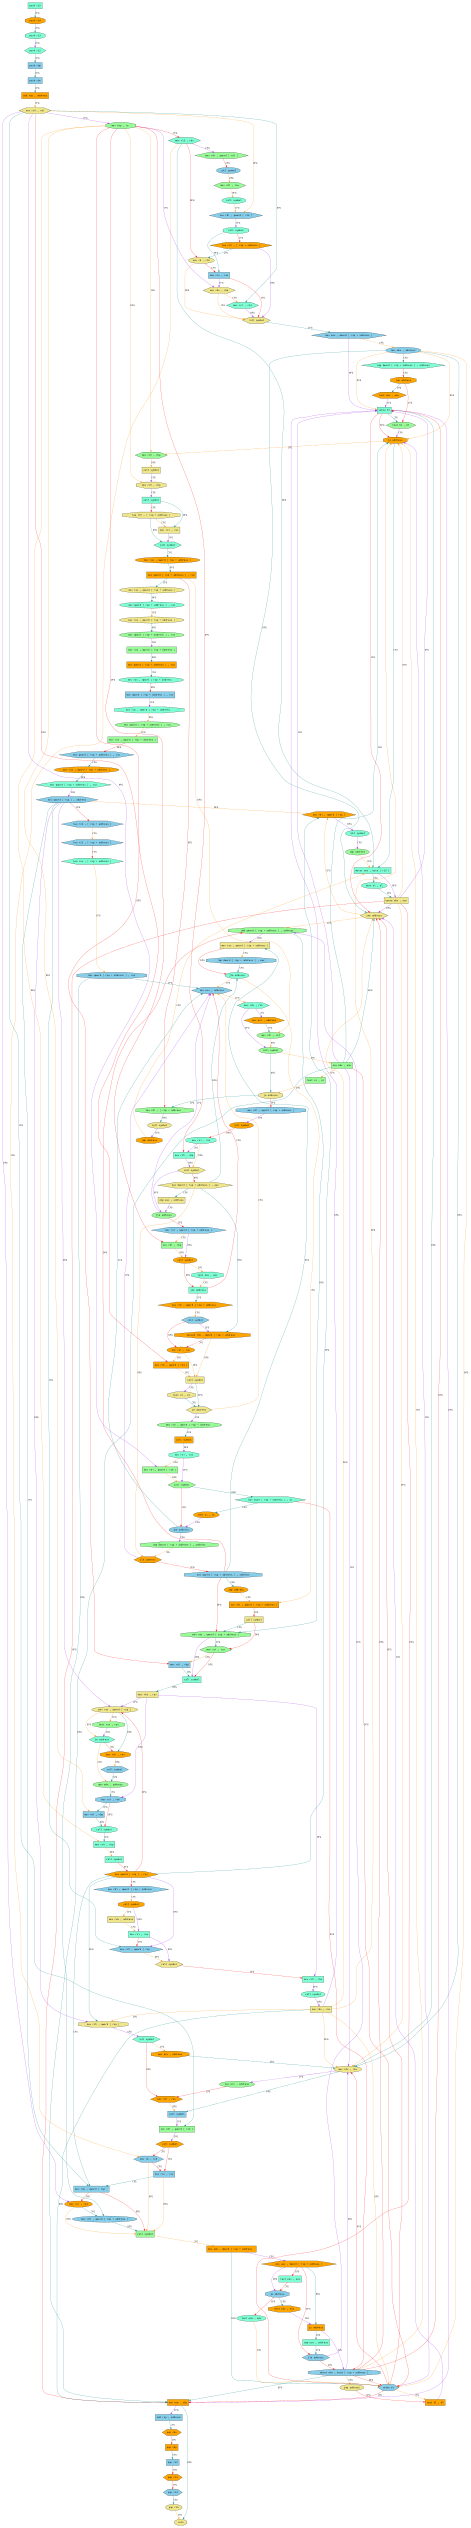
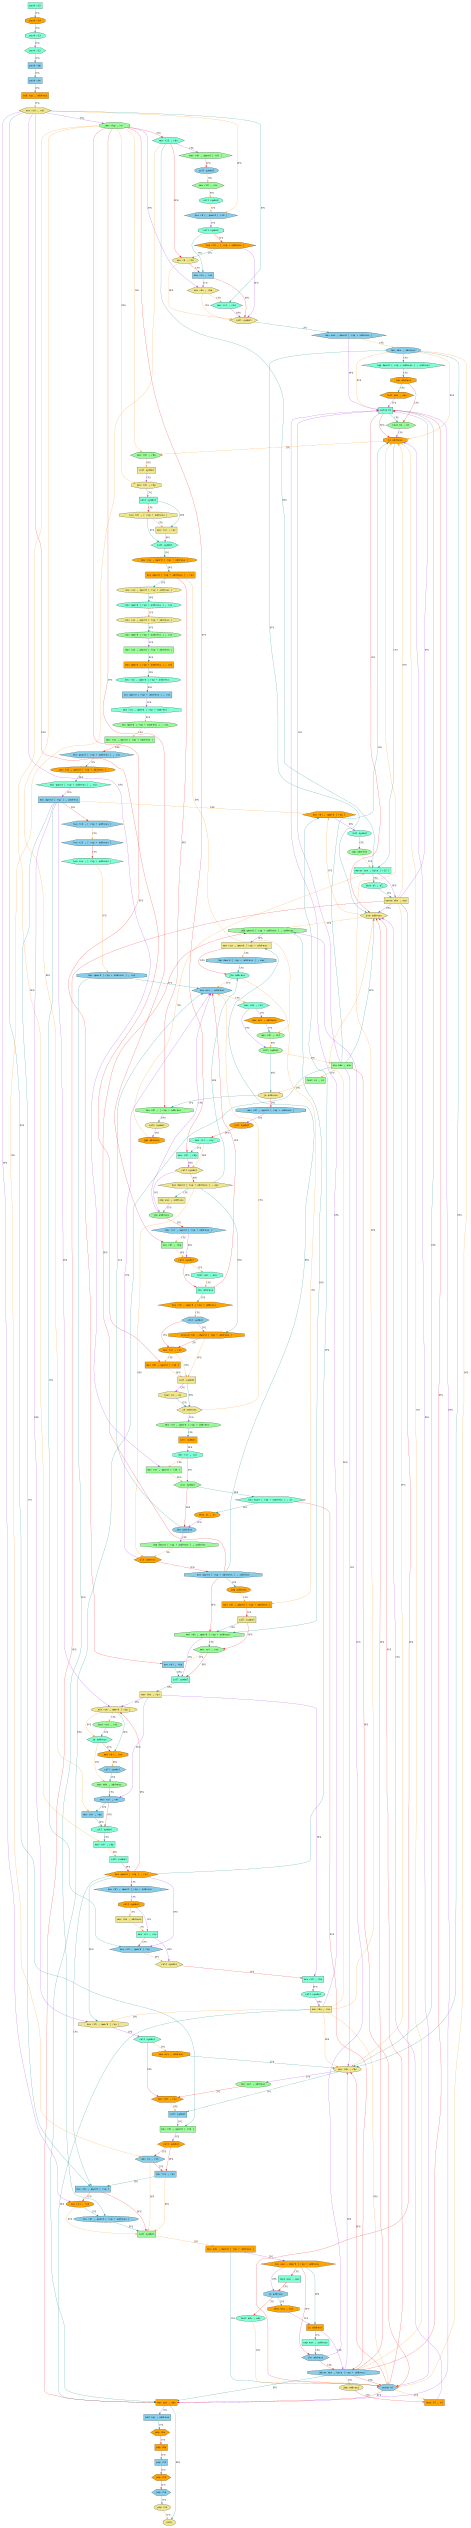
node "mov qword [ rsp ] , address": shape hexagon -> box
node "test rax , rax": shape octagon -> ellipse
